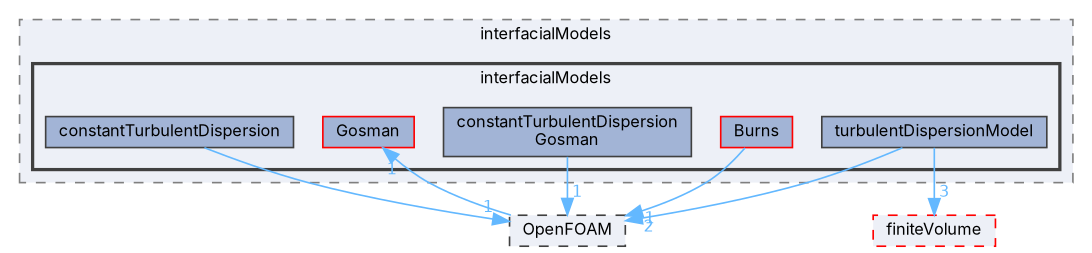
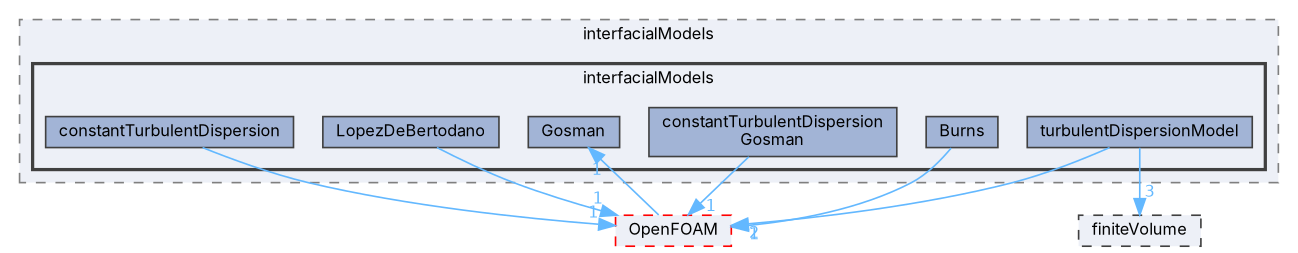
node "Gosman": color red -> grey25
node "LopezDeBertodano": added
node "Burns": color red -> grey25
node "OpenFOAM": color grey25 -> red
node "finiteVolume": color red -> grey25
